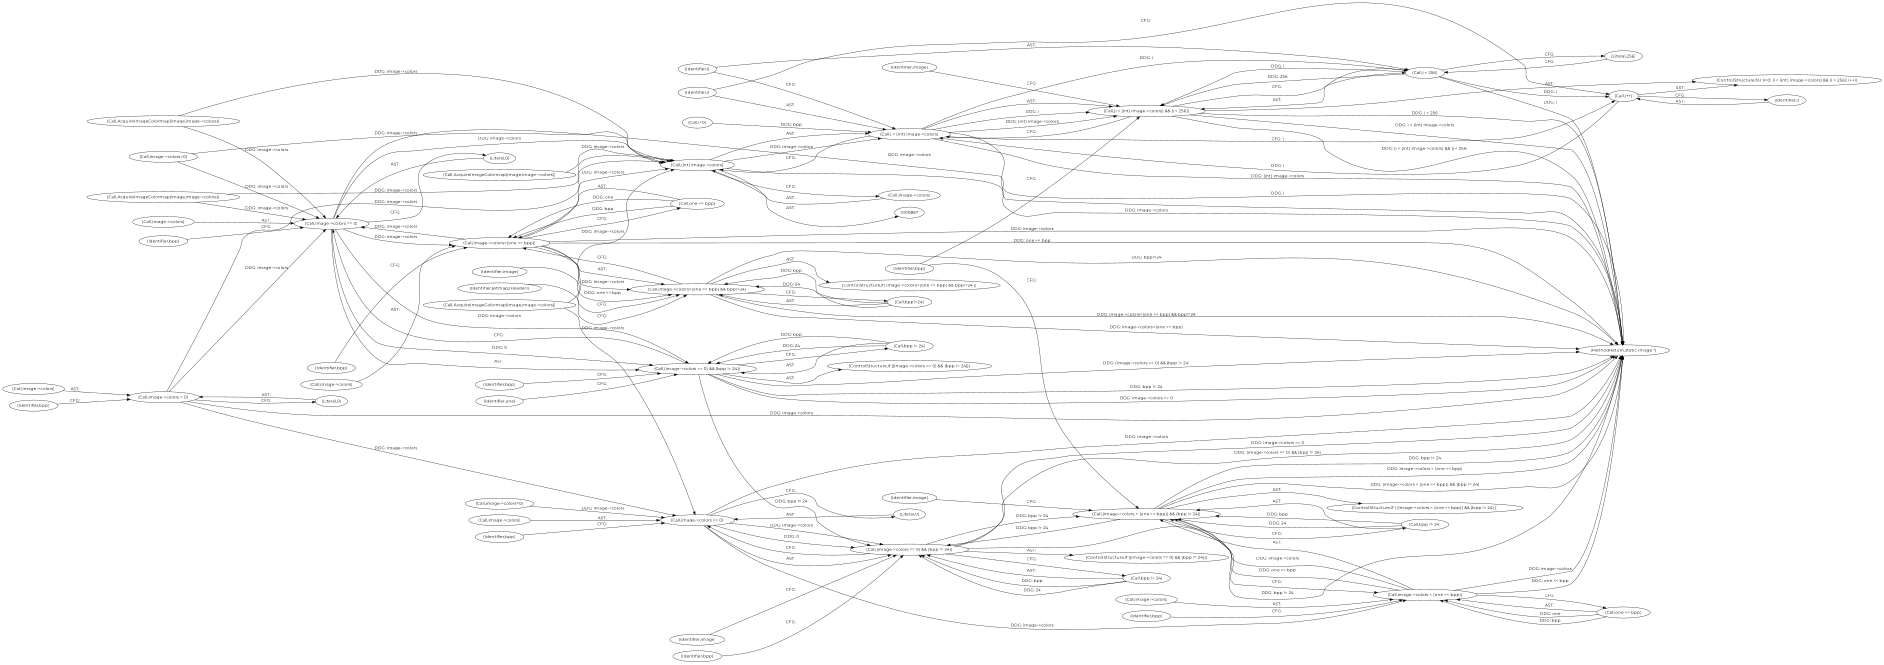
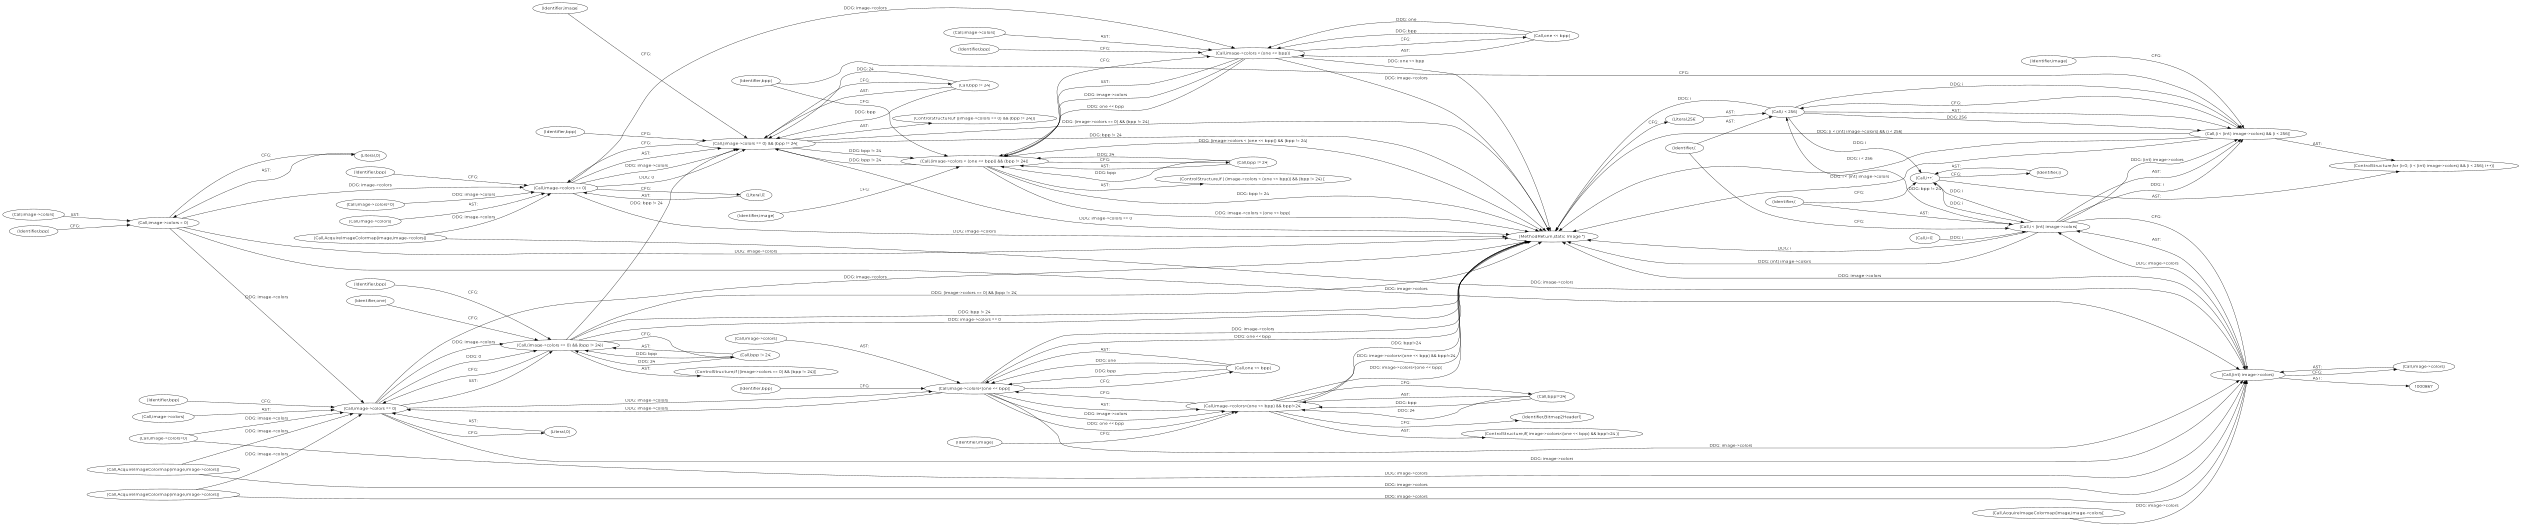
edge "(Call,i < (int) image->colors)" -> "(Call,i < 256)": label "DDG: i" -> "DDG: bpp != 24"
edge "(Call,i < 256)" -> "(Literal,256)": now "(MethodReturn,static Image *)" -> "(Literal,256)"
edge "(Literal,256)" -> "(Call,i < 256)": label "CFG: " -> "AST: "
edge "(Call,i=0)" -> "(Call,i < (int) image->colors)": label "DDG: bpp" -> "DDG: i"
edge "(Call,(i < (int) image->colors) && (i < 256))" -> "(Call,i < (int) image->colors)": removed, label "CFG:"
edge "(Call,i < (int) image->colors)" -> "(Call,i++)": label "CFG: i" -> "DDG: i"
edge "(Identifier,Bitmap2Header1)" -> "(Call,image->colors<(one << bpp) && bpp!=24)": reversed
